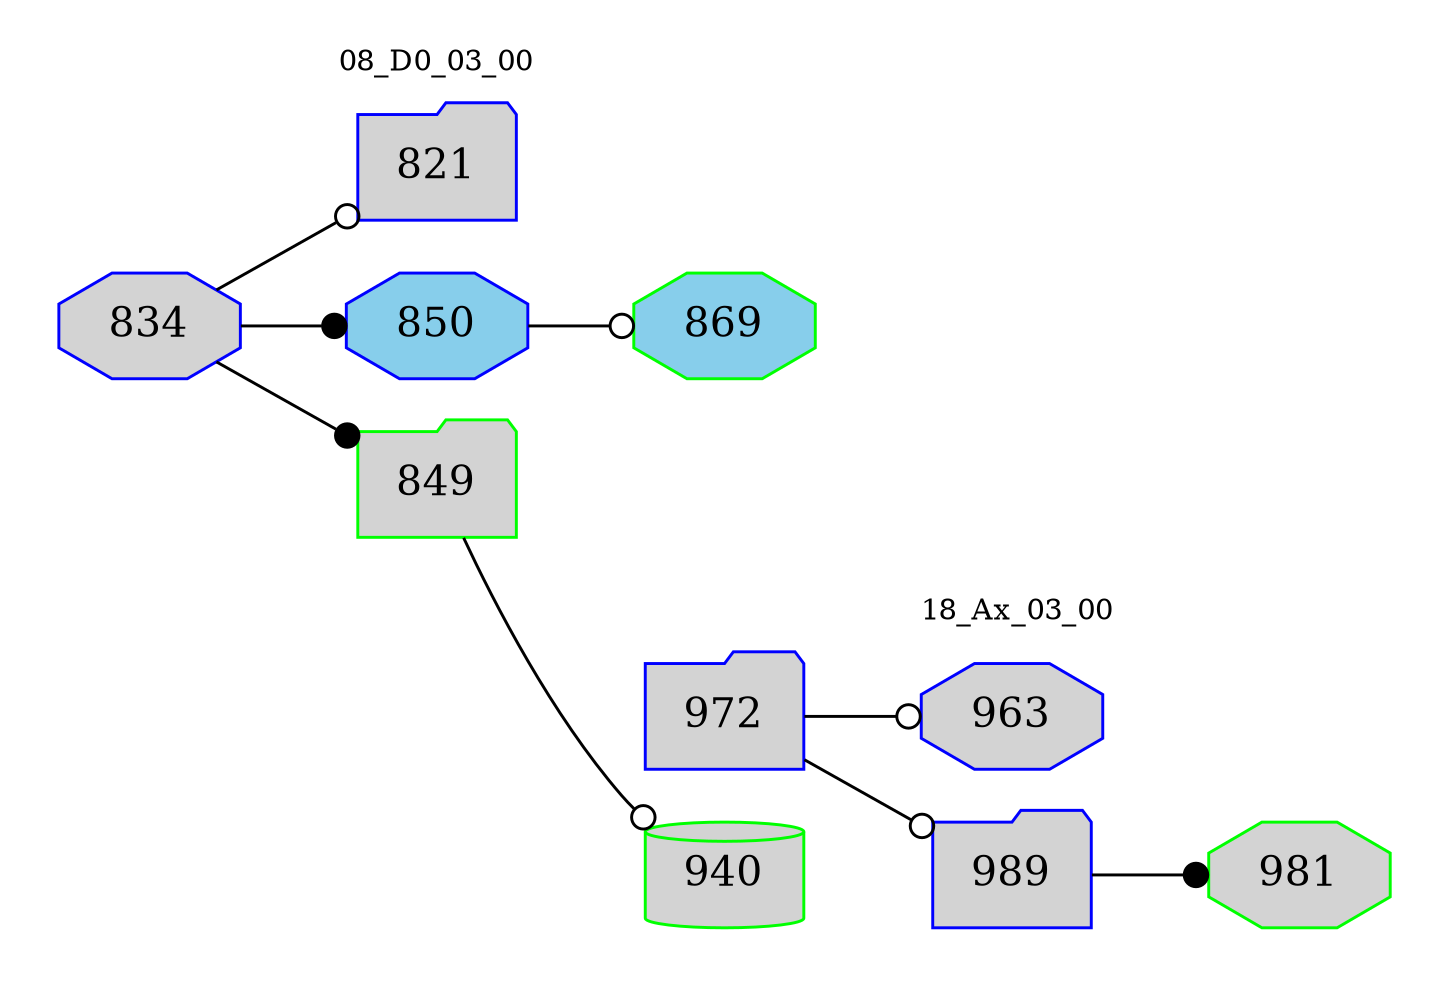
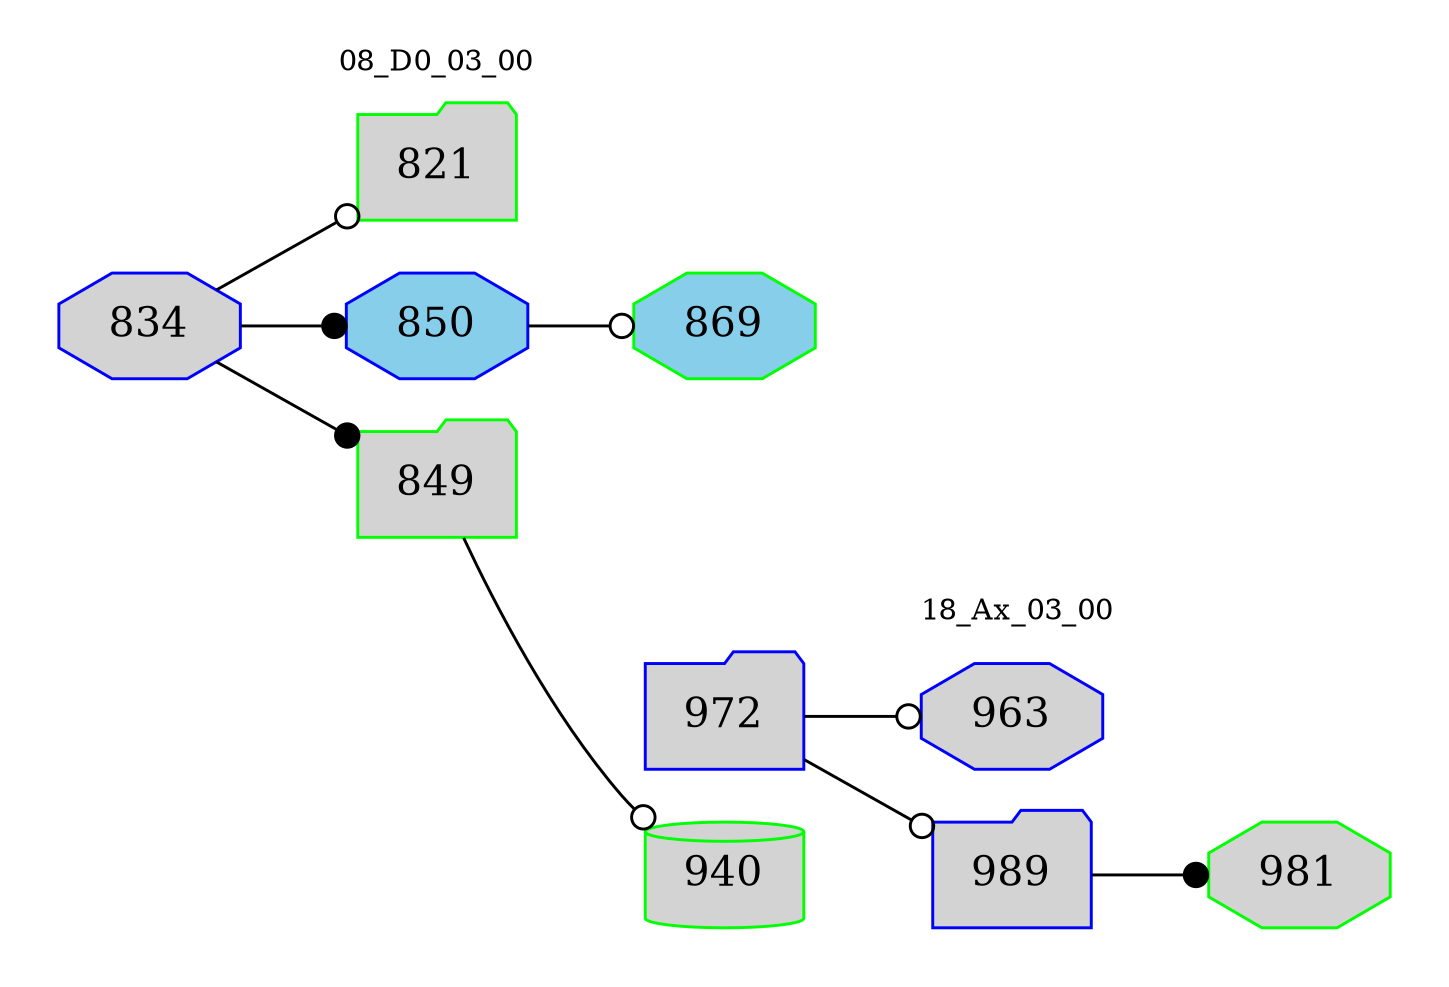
node "821": color blue -> green
